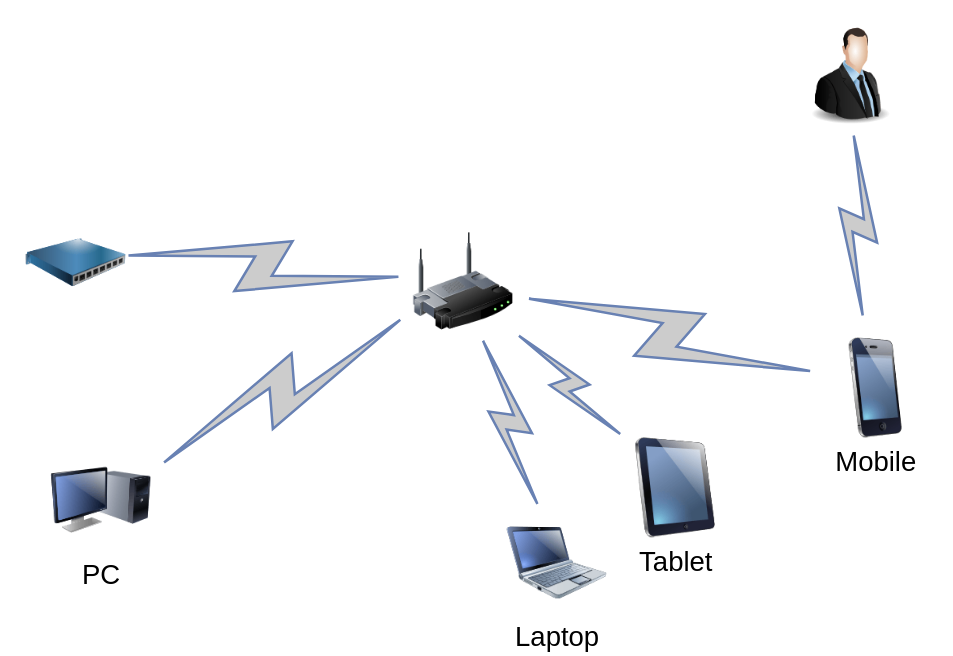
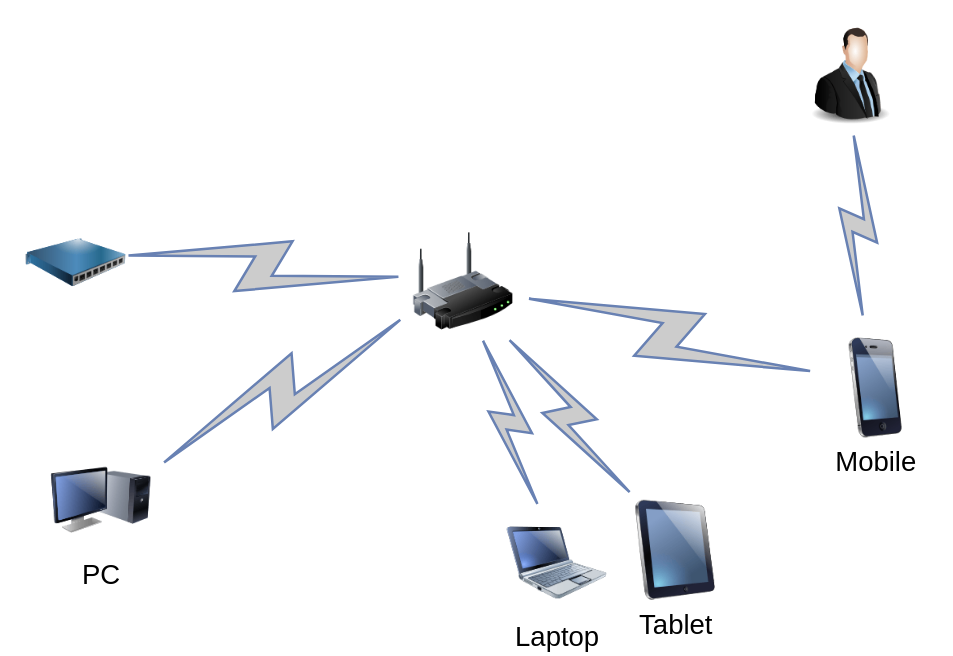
node "Tablet": moved (676, 488) -> (676, 551)
